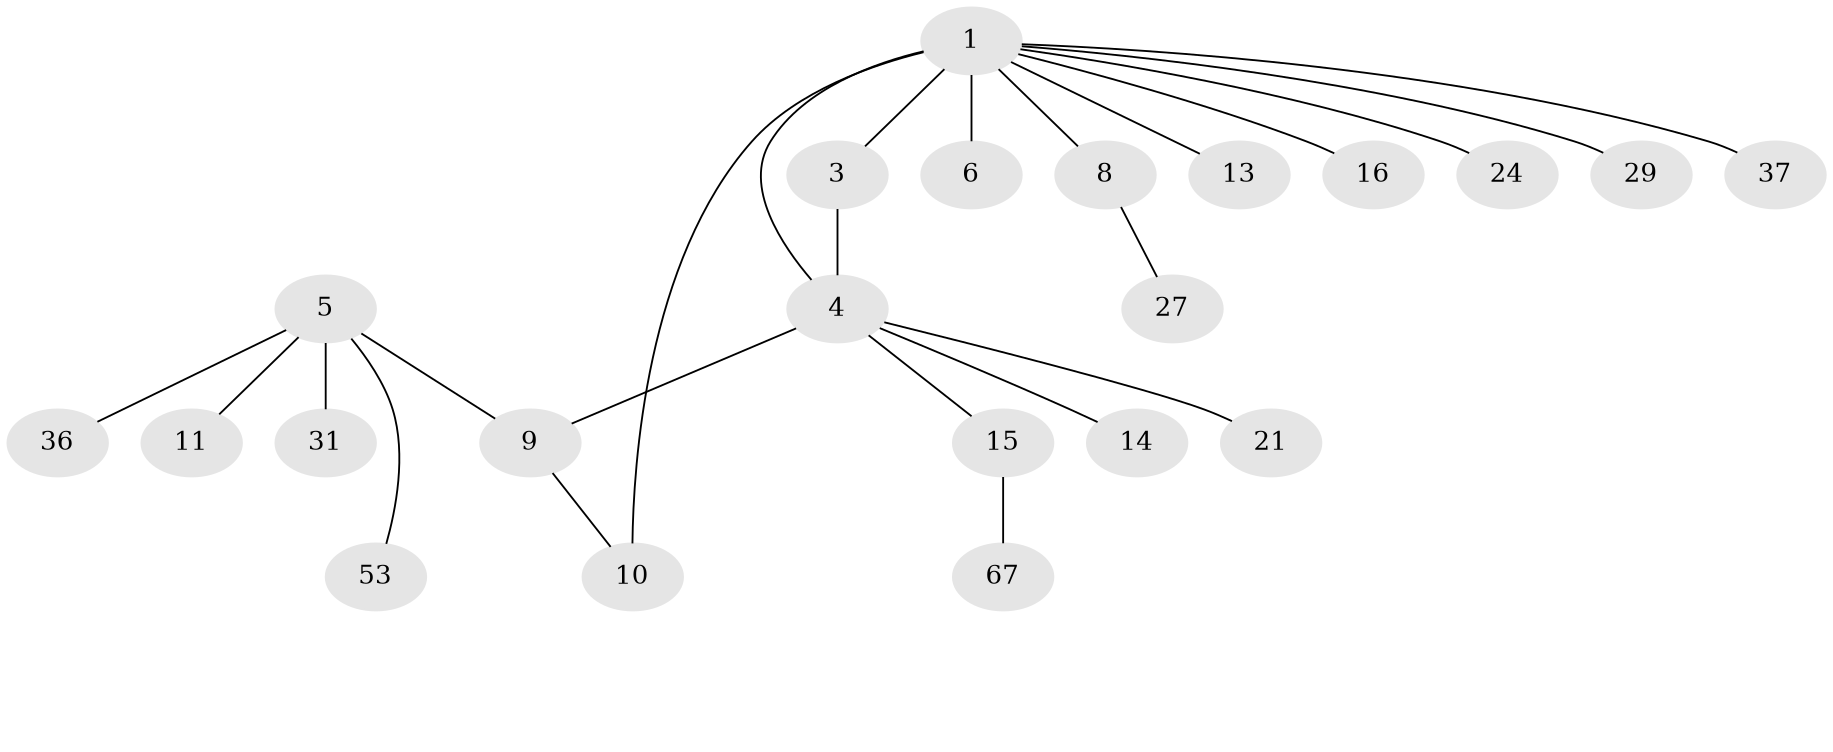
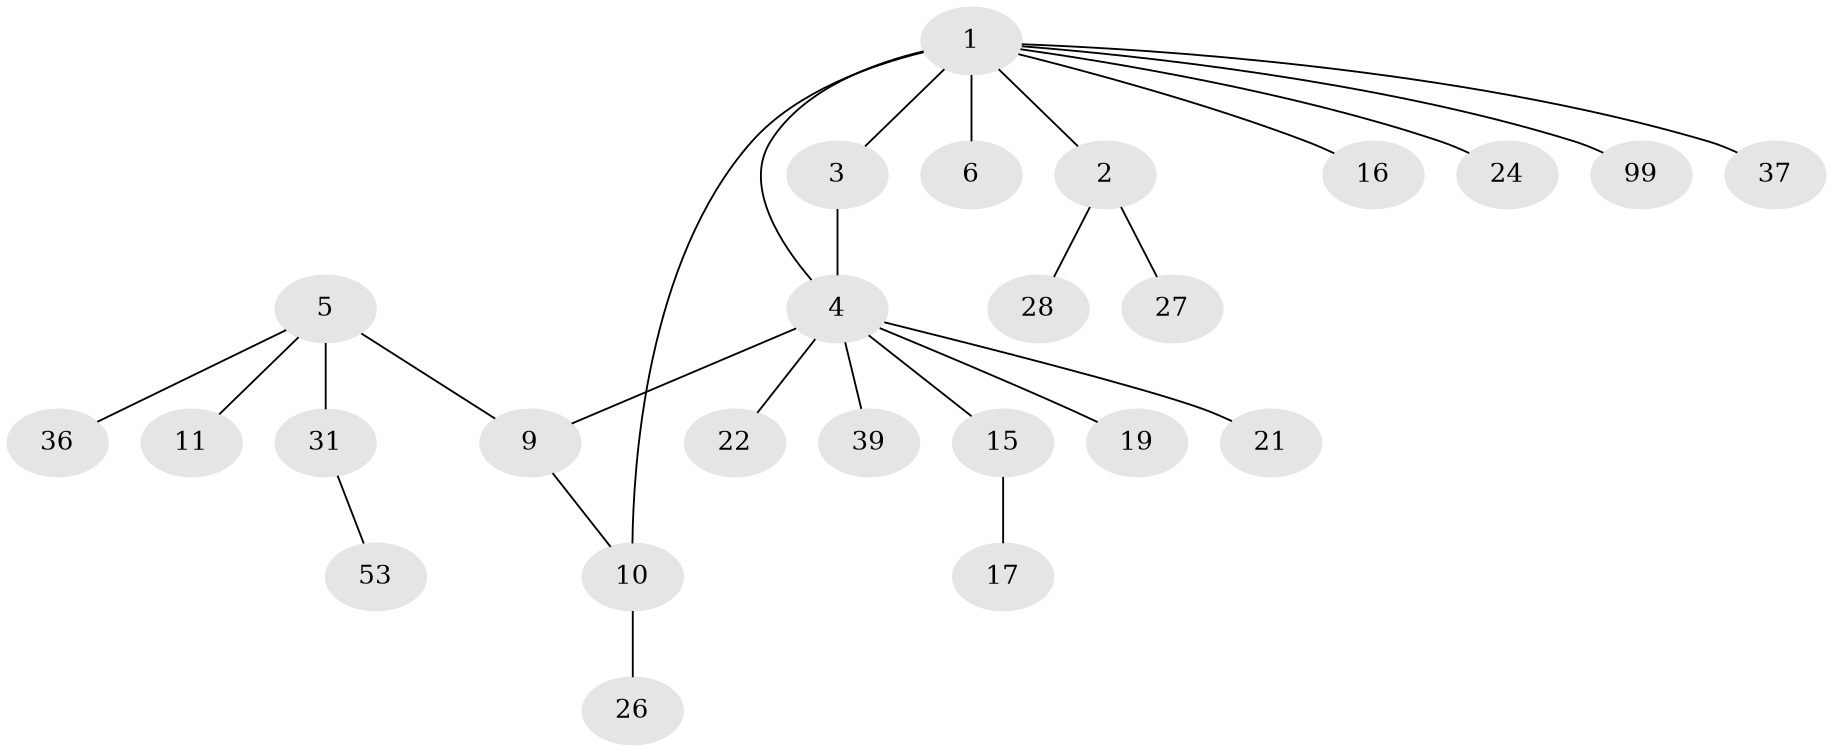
node "8": label "8" -> "2"
node "13": removed
node "29": label "29" -> "99"
node "28": added
edge "5" -- "53": now "31" -- "53"
node "22": added
node "39": added
node "14": label "14" -> "19"
node "67": label "67" -> "17"
node "26": added
